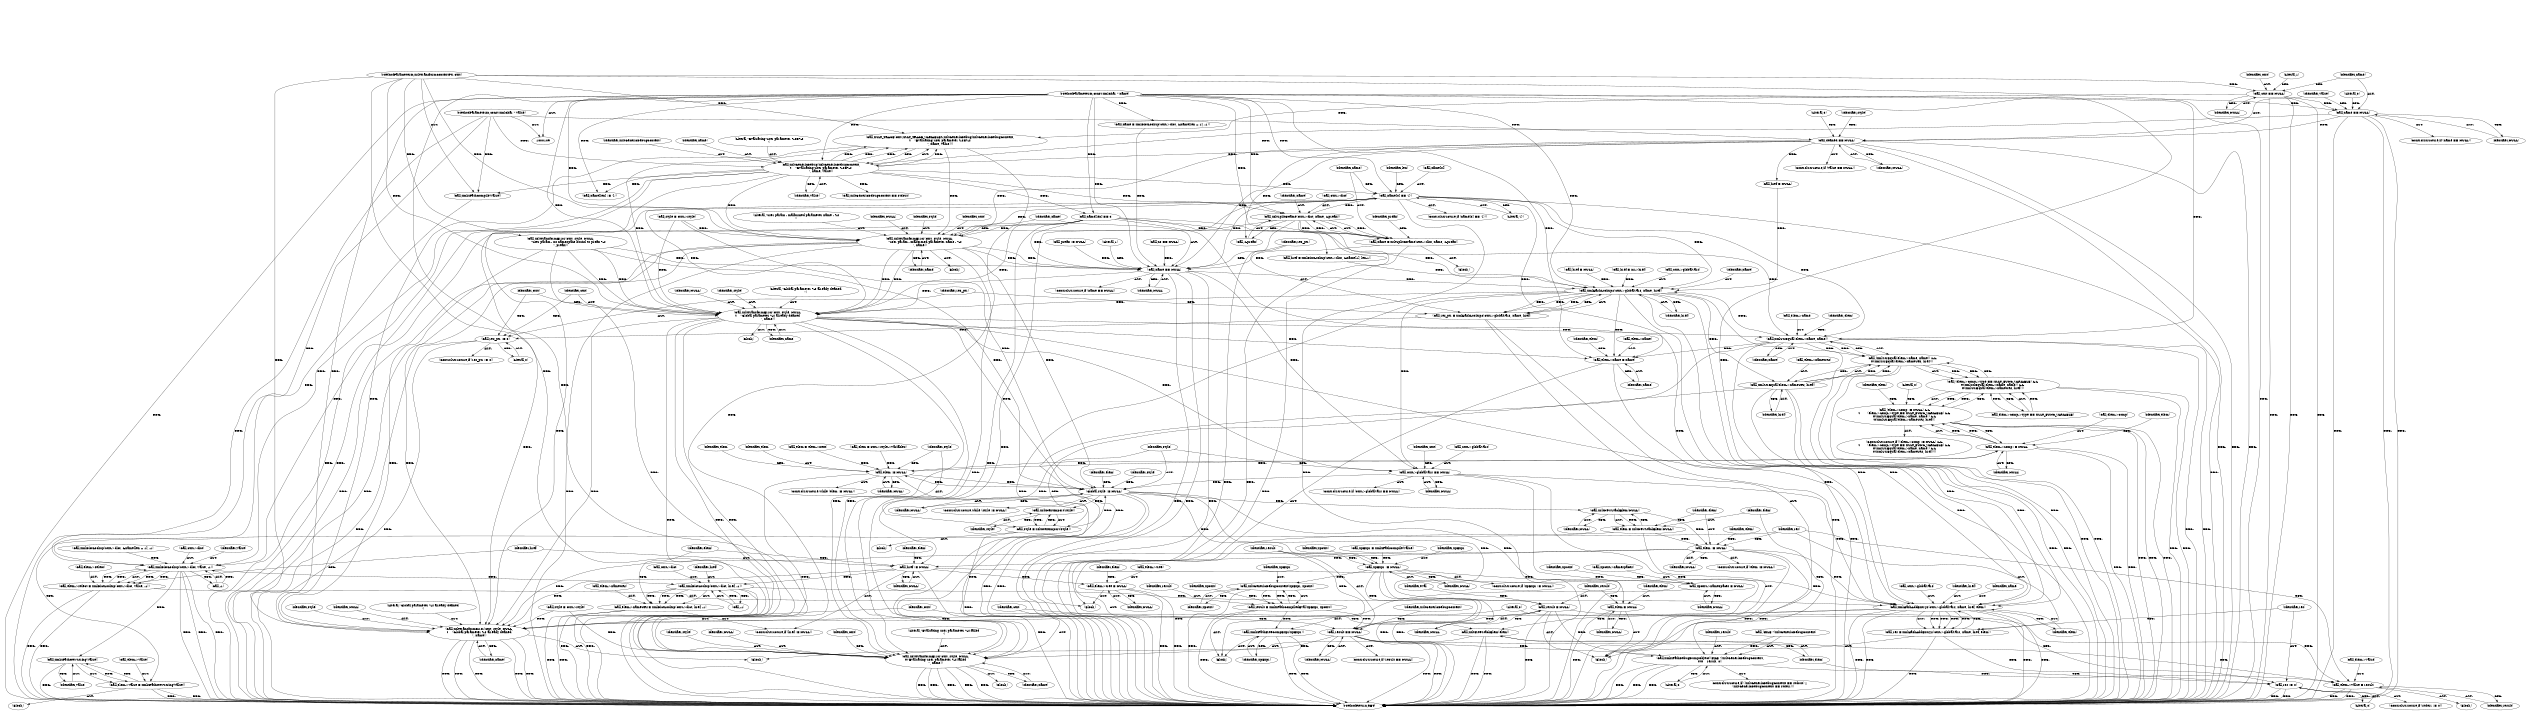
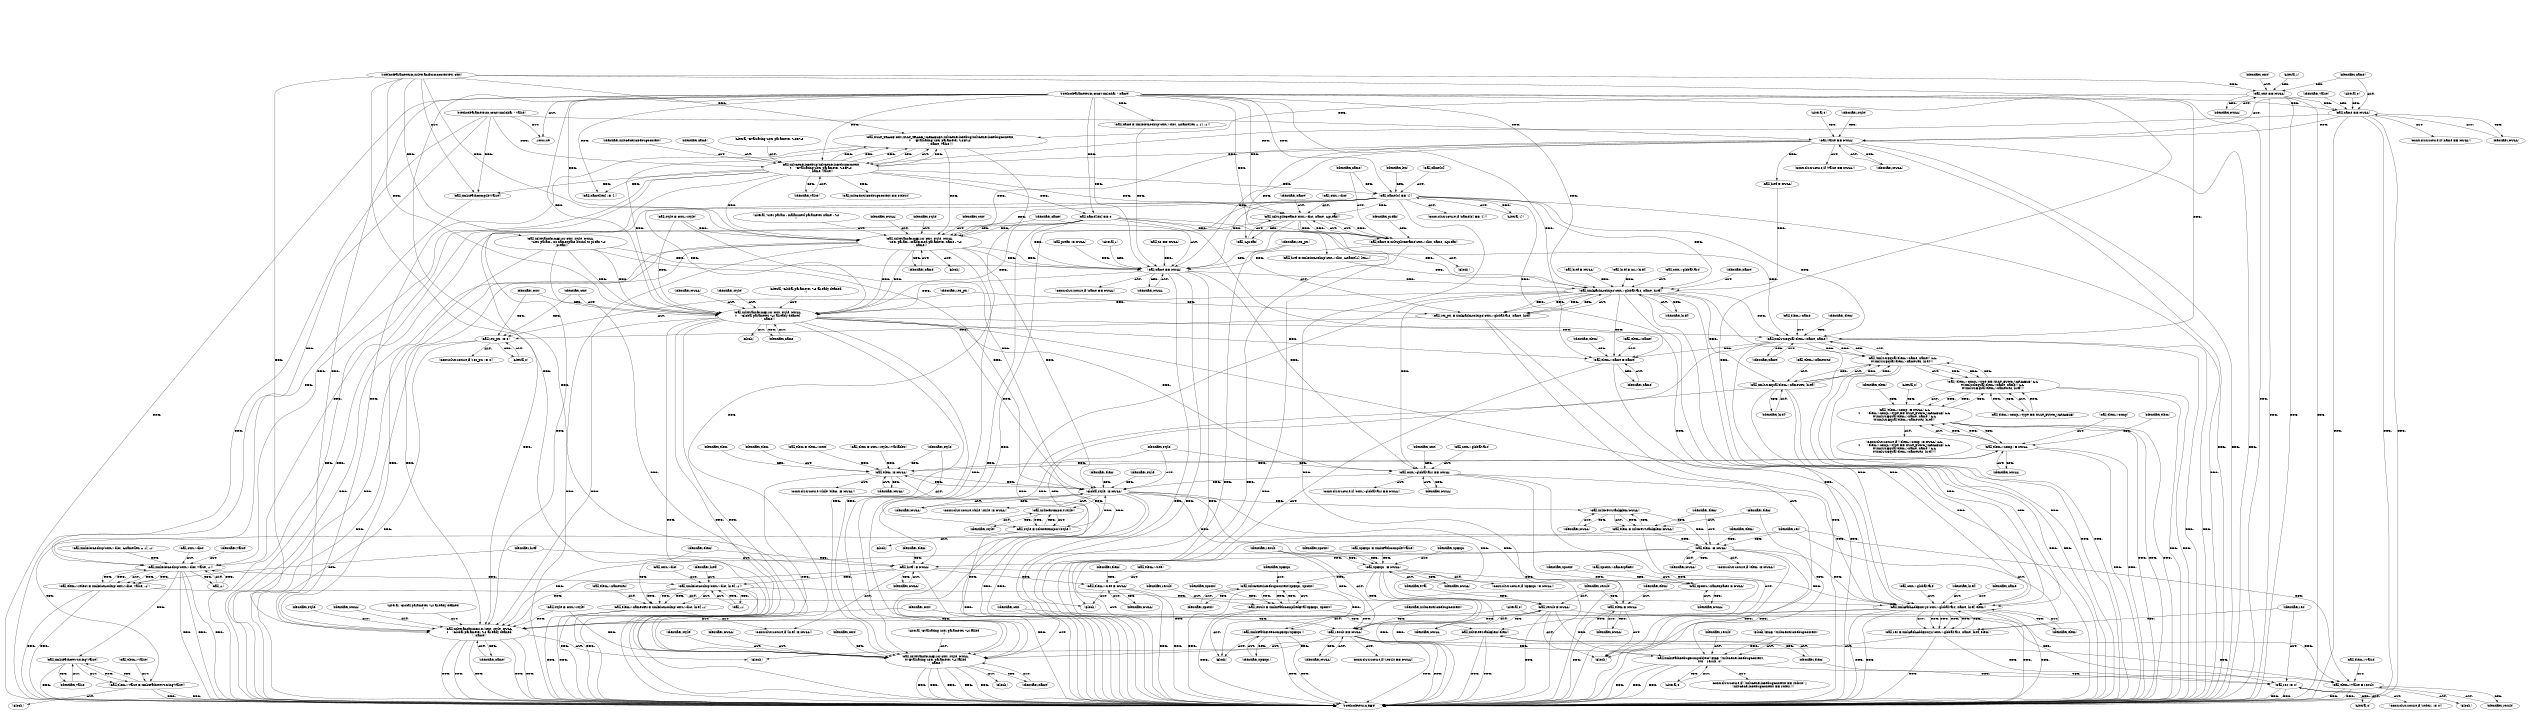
node "(Call,defined == NULL)": label "(Call,defined == NULL)" -> "(Call,value == NULL)"
edge "(Call,xsltSplitQName(ctxt->dict, name, &prefix))" -> "(Call,name[0] == '{')": reversed
edge "(Call,name[0] == '{')" -> "(Literal,'{')": label "CFG: " -> "DDG: "
edge "(Call,xmlStrEqual(elem->name, name))" -> "(Call,xmlHashLookup2(ctxt->globalVars, name, href))": reversed
edge "(Call,xmlStrEqual(elem->nameURI, href))" -> "(Call,xmlHashAddEntry2(ctxt->globalVars, name, href, elem))": label "DDG: " -> "CFG: "
node "(Call,elem->select)": removed
edge "(Call,result = xmlXPathCompiledEval(xpExpr, xpctxt))" -> "(Call,xmlXPathFreeCompExpr(xpExpr))": now "(Call,xsltGenericDebugContext(xpExpr, xpctxt))" -> "(Call,xmlXPathFreeCompExpr(xpExpr))"
edge "(Call,xmlHashAddEntry2(ctxt->globalVars, name, href, elem))" -> "(Call,xsltFreeStackElem(elem))": label "CFG: " -> "DDG: "
node "(Call,(FILE *)xsltGenericDebugContext)": label "(Call,(FILE *)xsltGenericDebugContext)" -> "(Block,(FILE *)xsltGenericDebugContext)"
